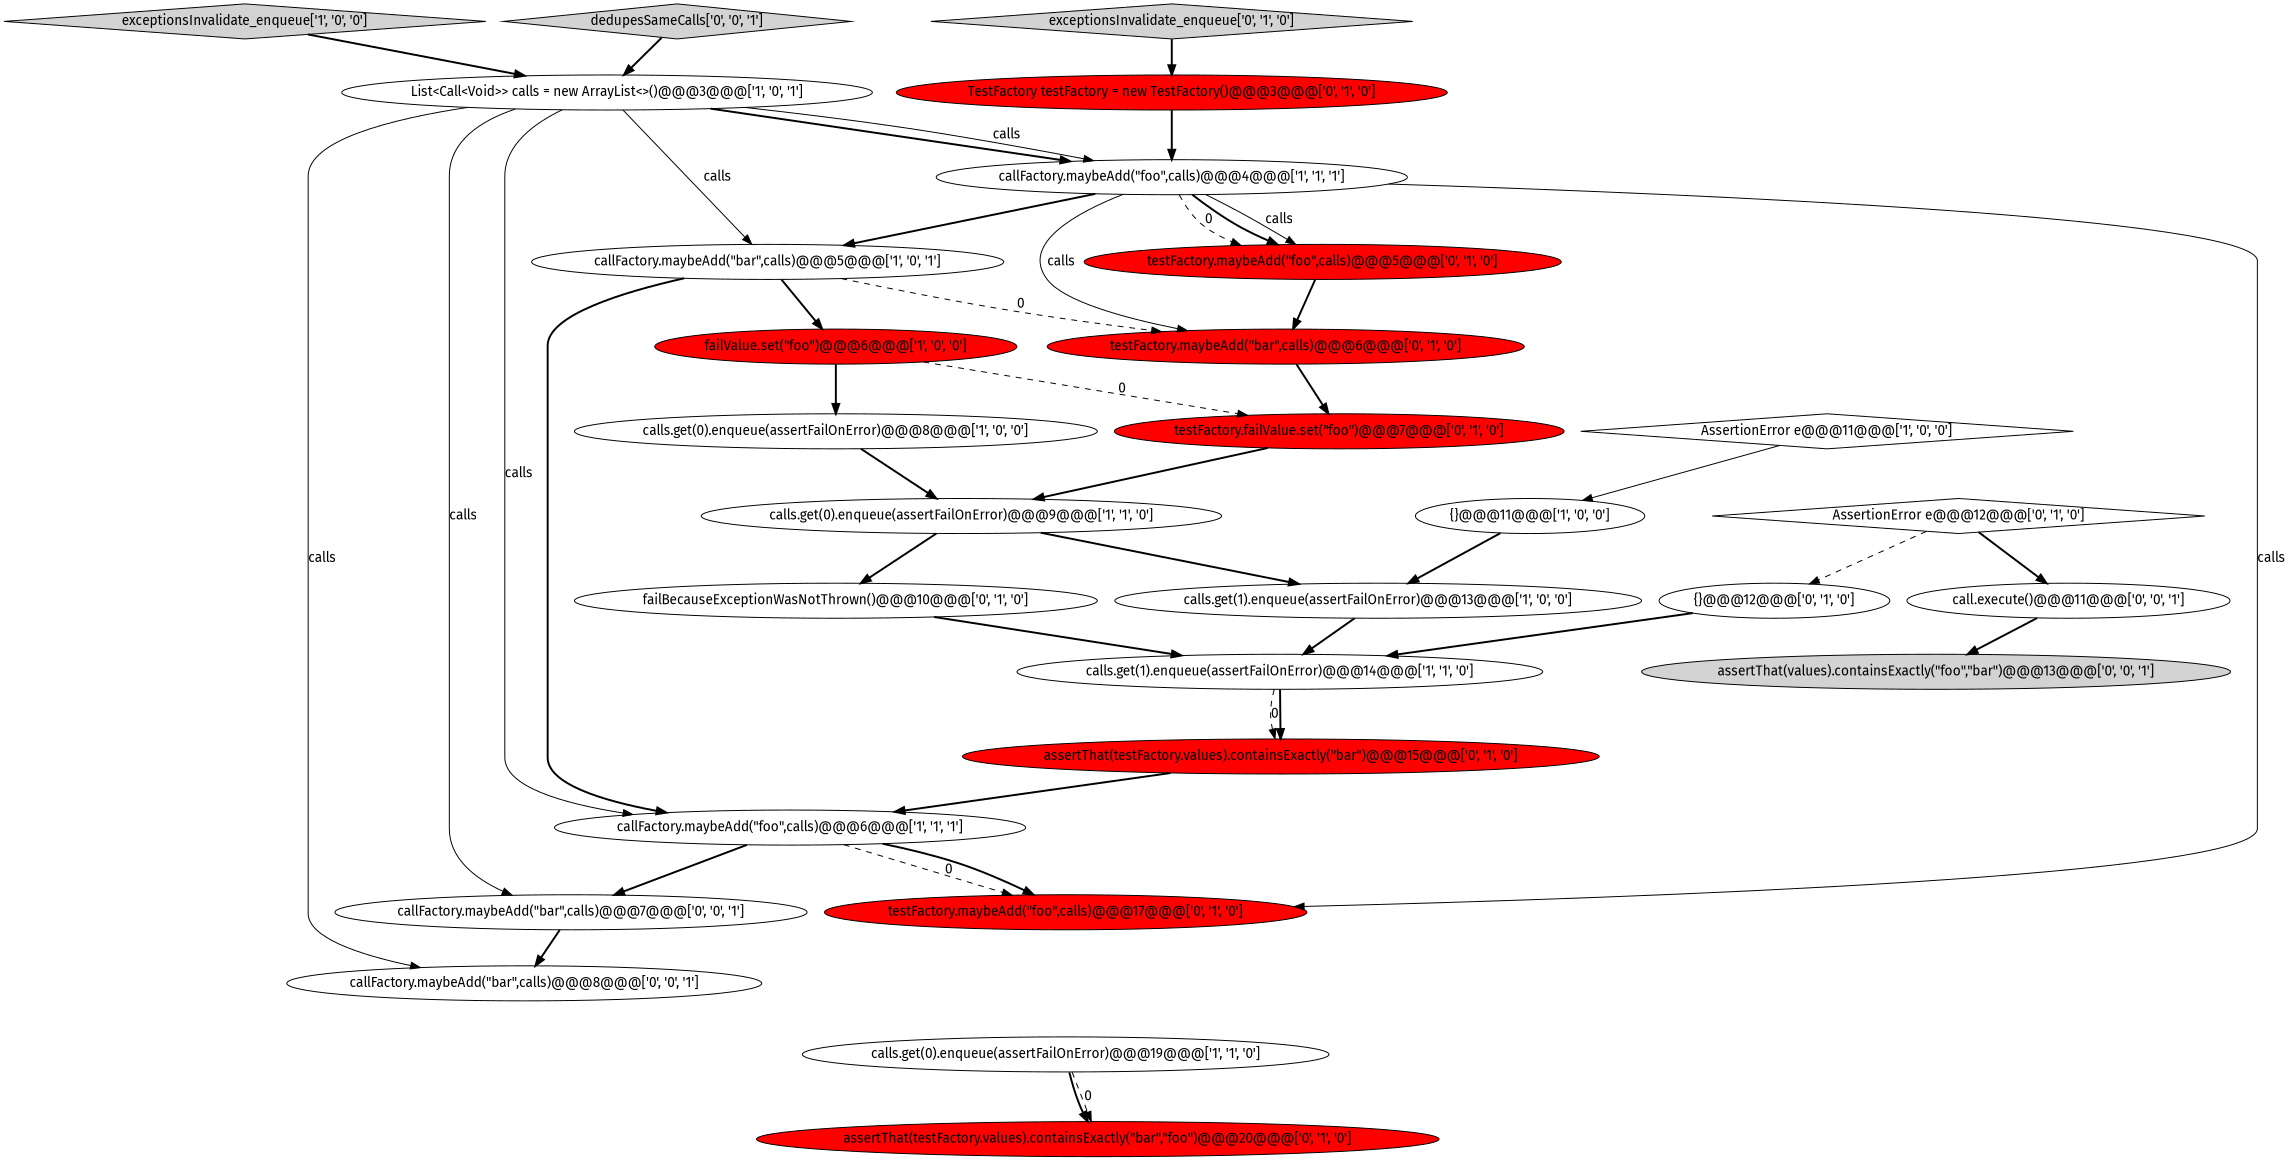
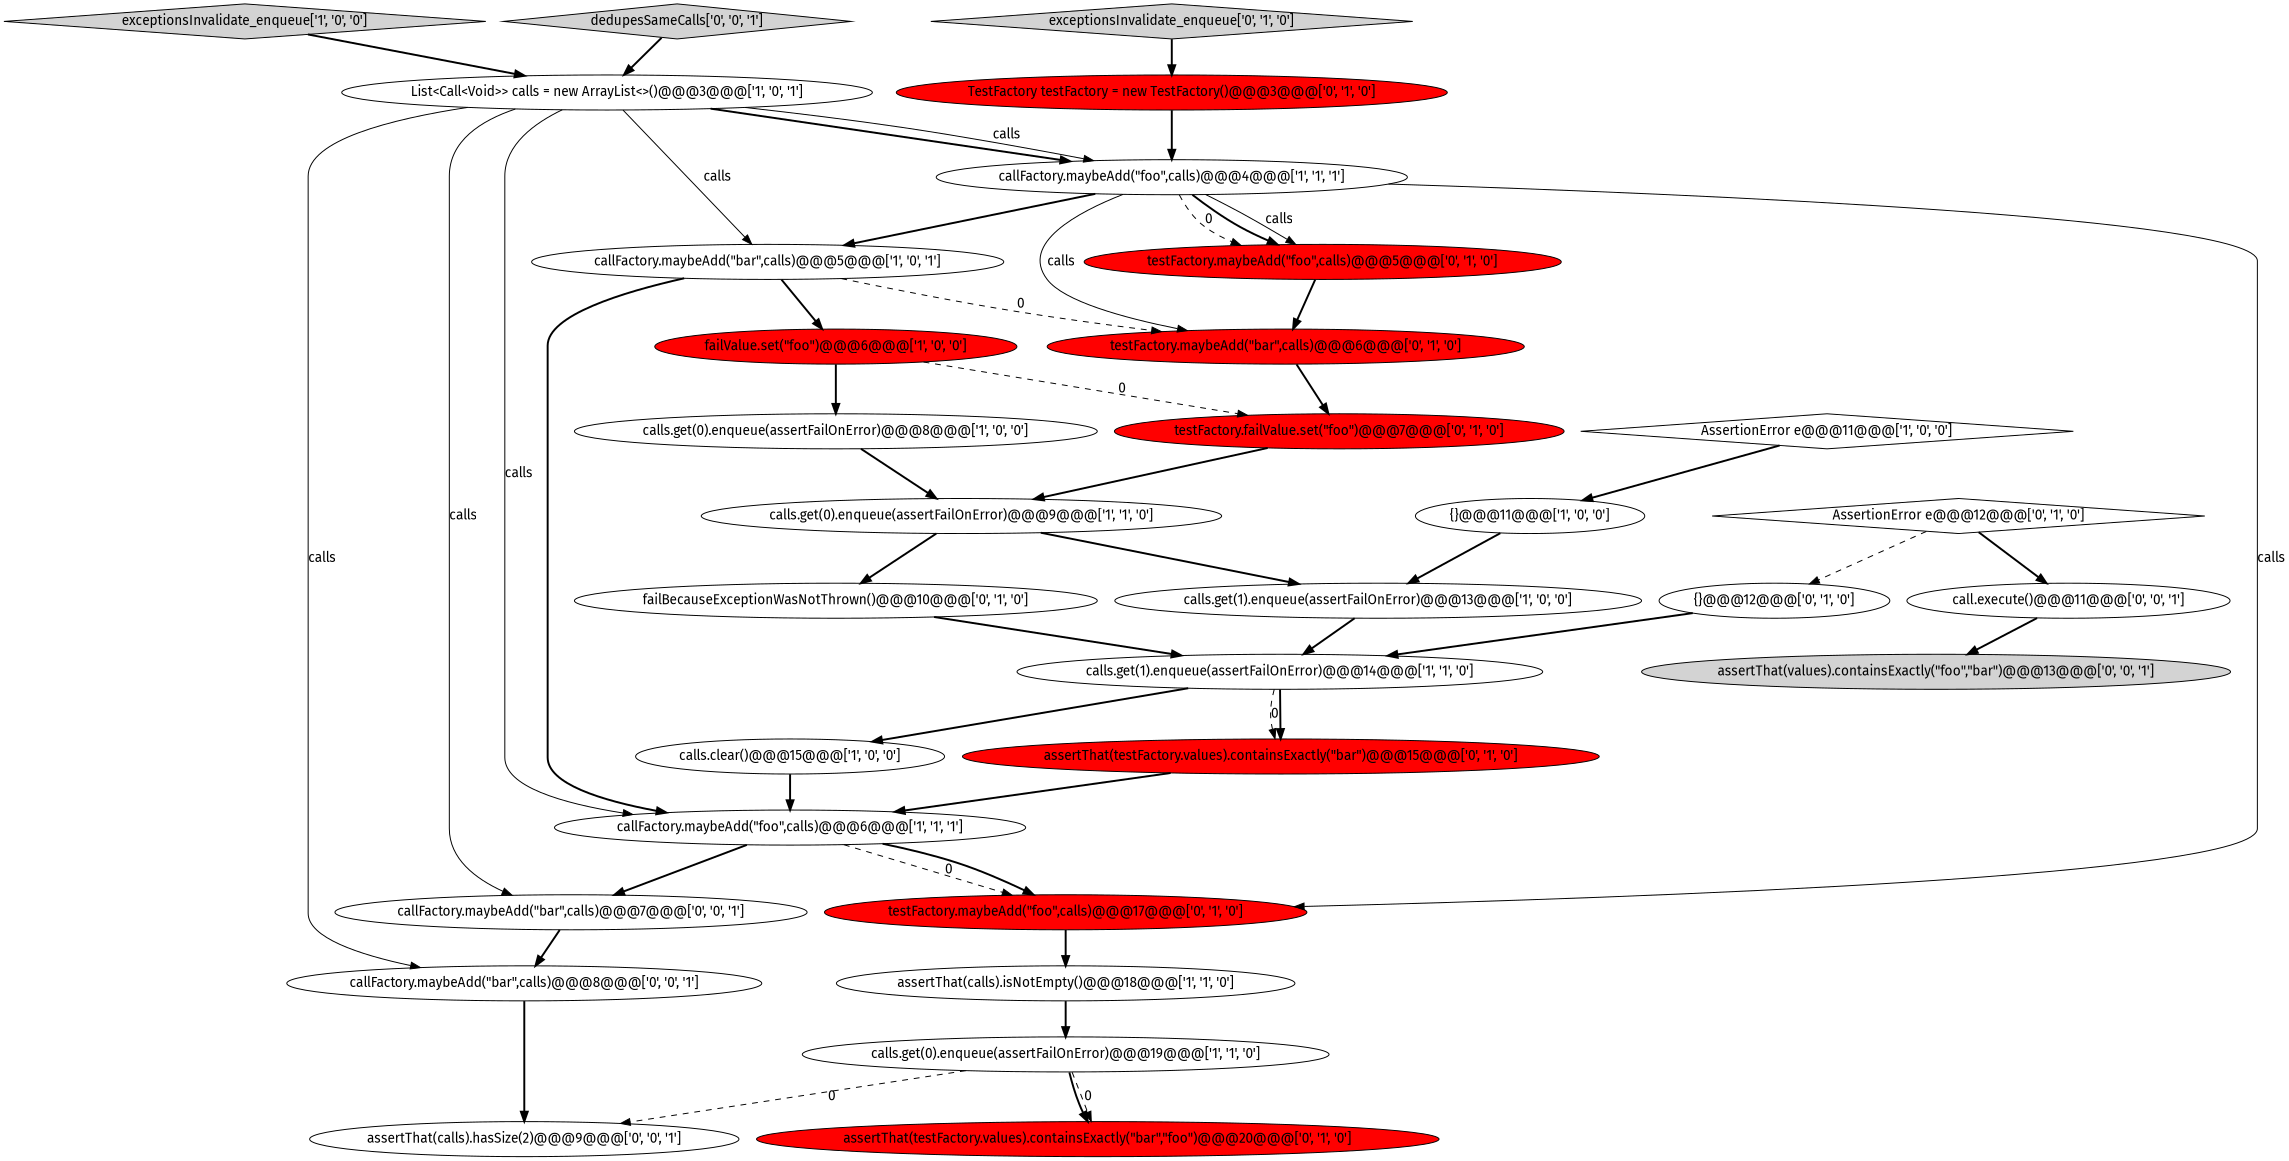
edge "AssertionError e@@@11@@@['1', '0', '0']" -> "{}@@@11@@@['1', '0', '0']": style solid -> bold
node "calls.clear()@@@15@@@['1', '0', '0']": added
node "assertThat(calls).isNotEmpty()@@@18@@@['1', '1', '0']": added
node "assertThat(calls).hasSize(2)@@@9@@@['0', '0', '1']": added
